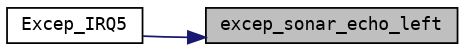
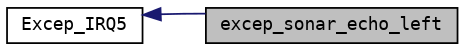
edge "Excep_IRQ5" -> "excep_sonar_echo_left": reversed
